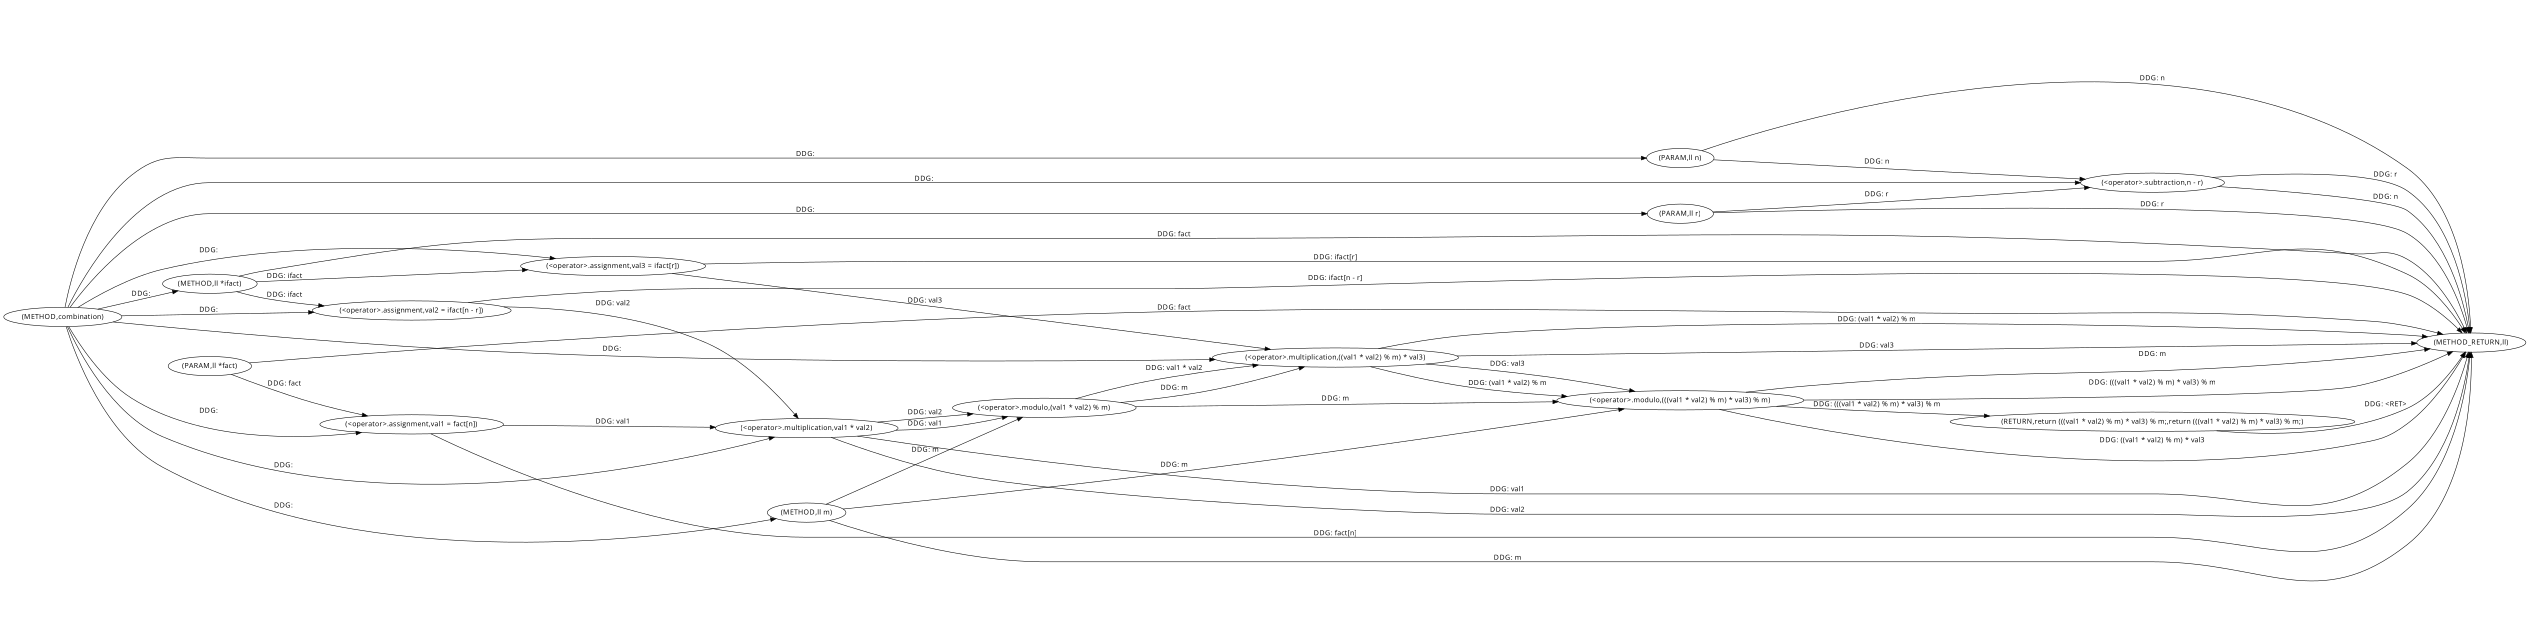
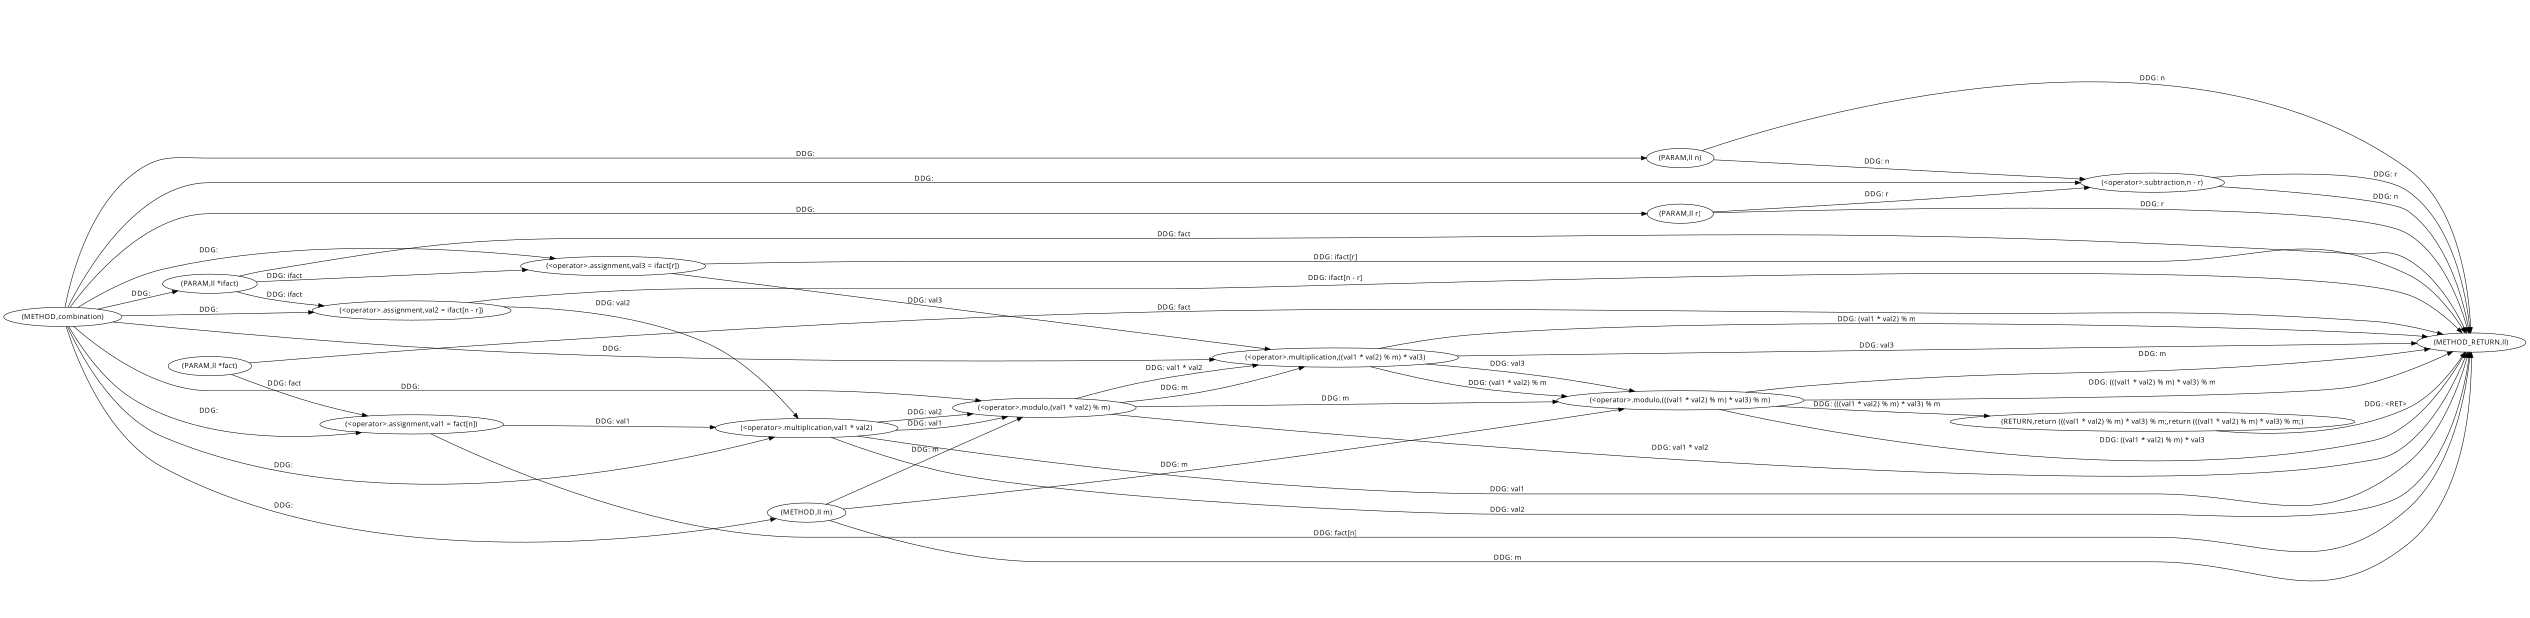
node "(METHOD,ll *ifact)": label "(METHOD,ll *ifact)" -> "(PARAM,ll *ifact)"
edge "(METHOD,combination)" -> "(<operator>.modulo,(val1 * val2) % m)": added, label "DDG:"
edge "(<operator>.modulo,(val1 * val2) % m)" -> "(METHOD_RETURN,ll)": added, label "DDG: val1 * val2"
